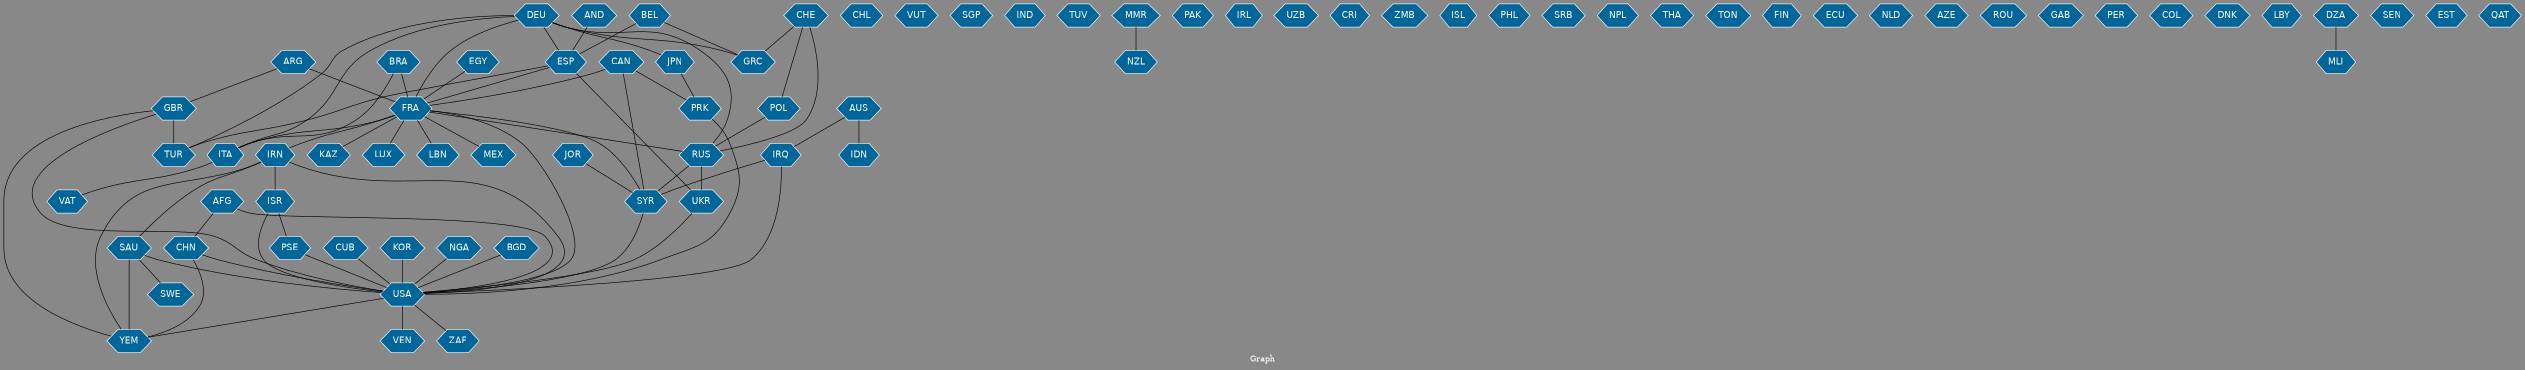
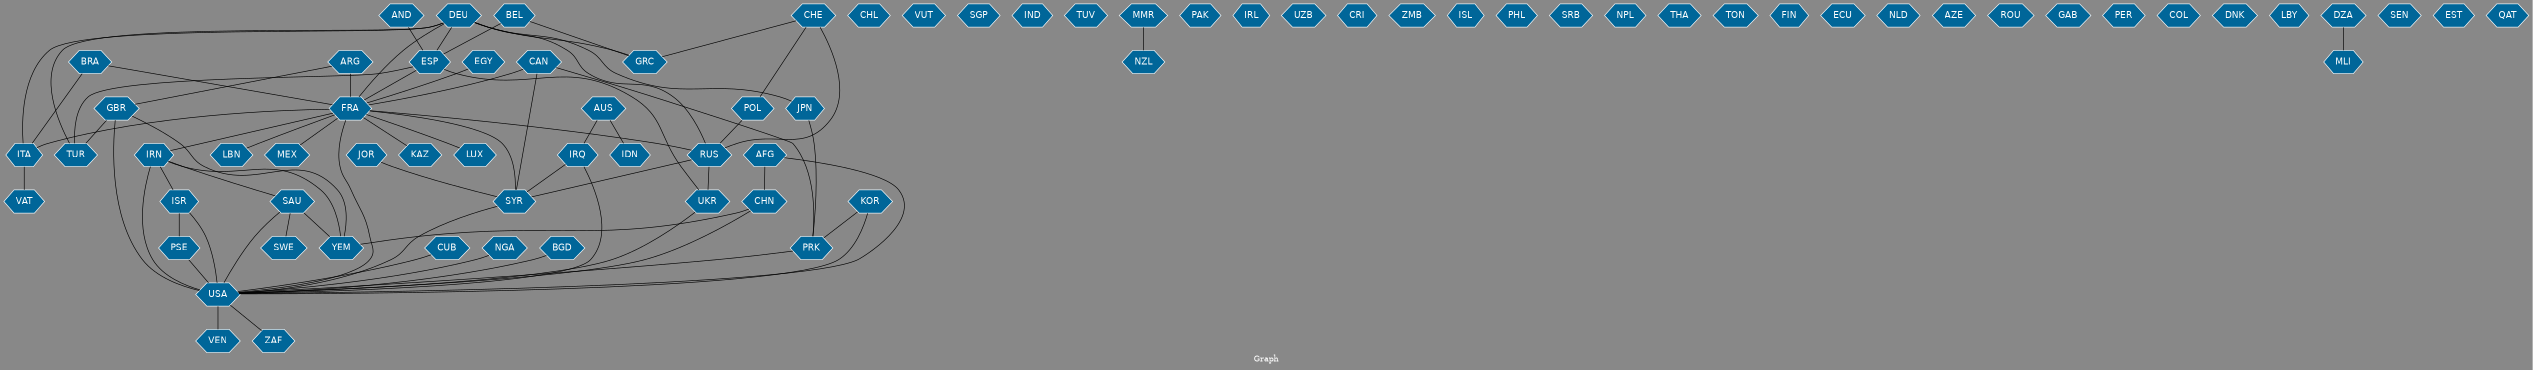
edge "KOR" -- "PRK": added
edge "USA" -- "YEM": removed
